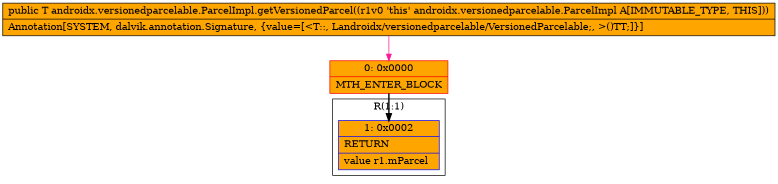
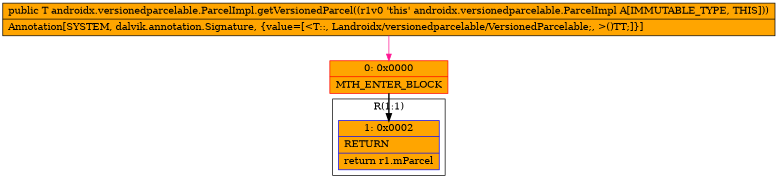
node "1: 0x0002": text "value r1.mParcel" -> "return r1.mParcel"
